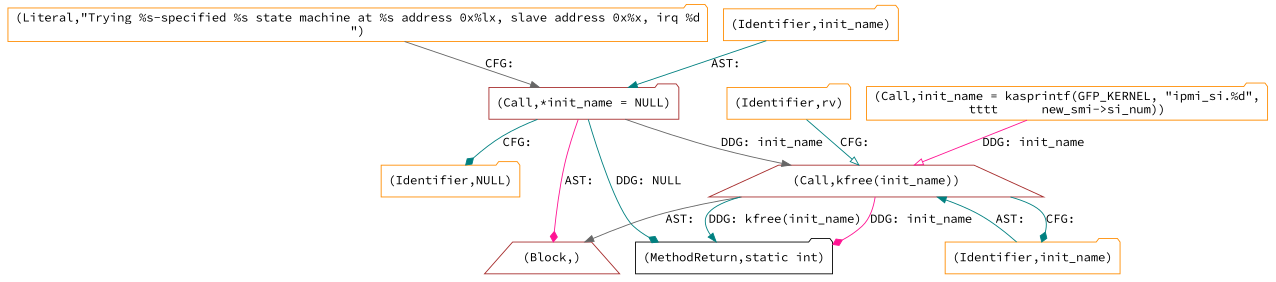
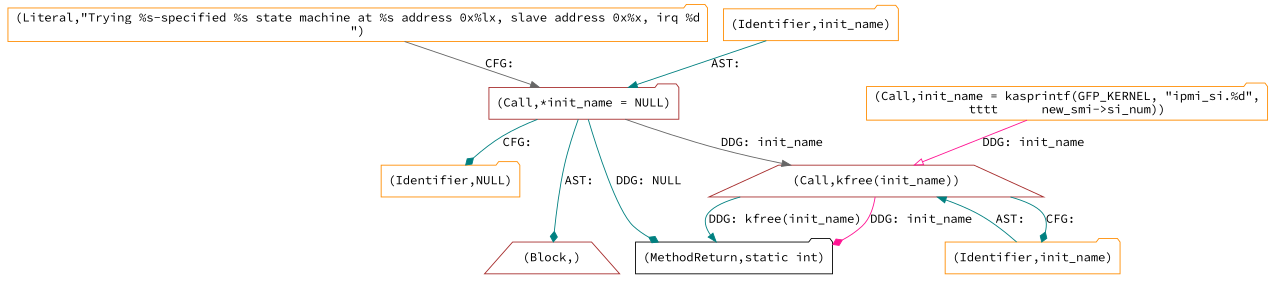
node "(Identifier,rv)": removed
edge "(Call,*init_name = NULL)" -> "(Block,)": color deeppink -> teal
edge "(Call,kfree(init_name))" -> "(Block,)": removed, label "AST:"
